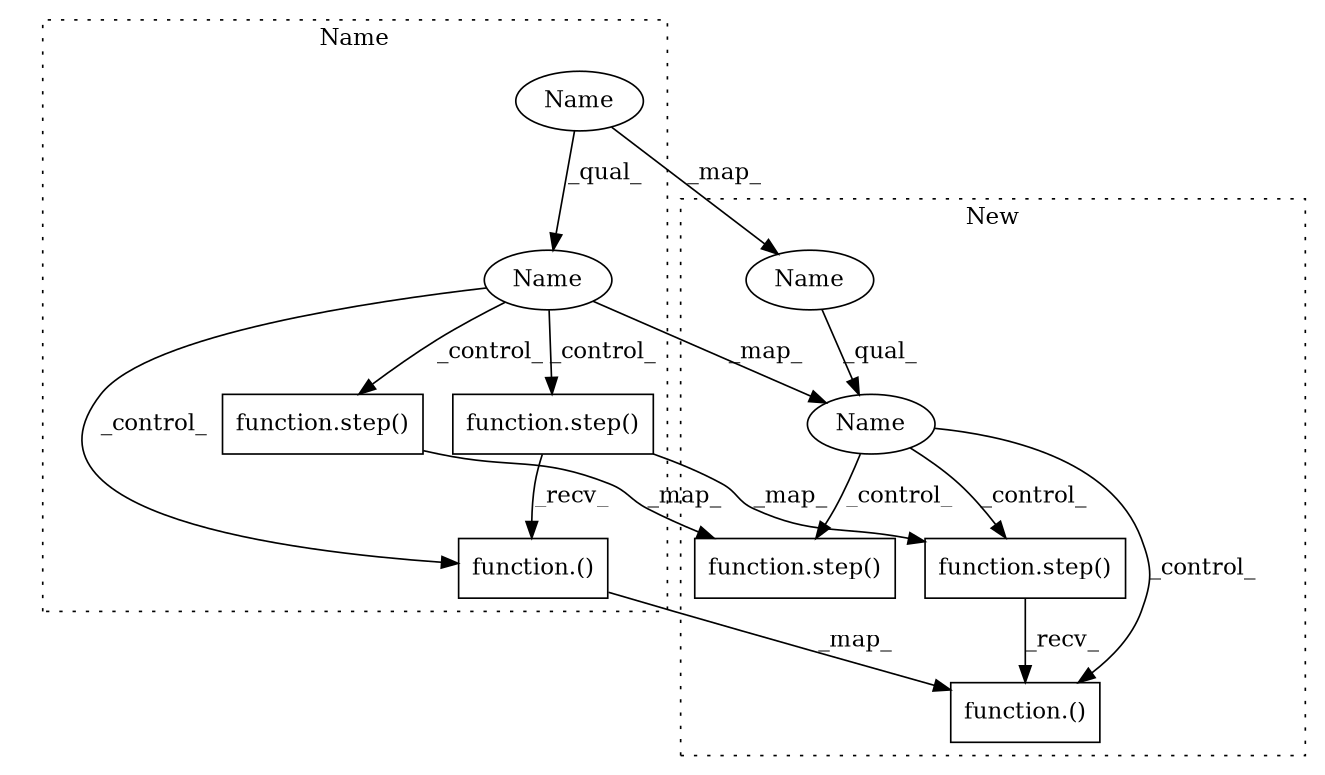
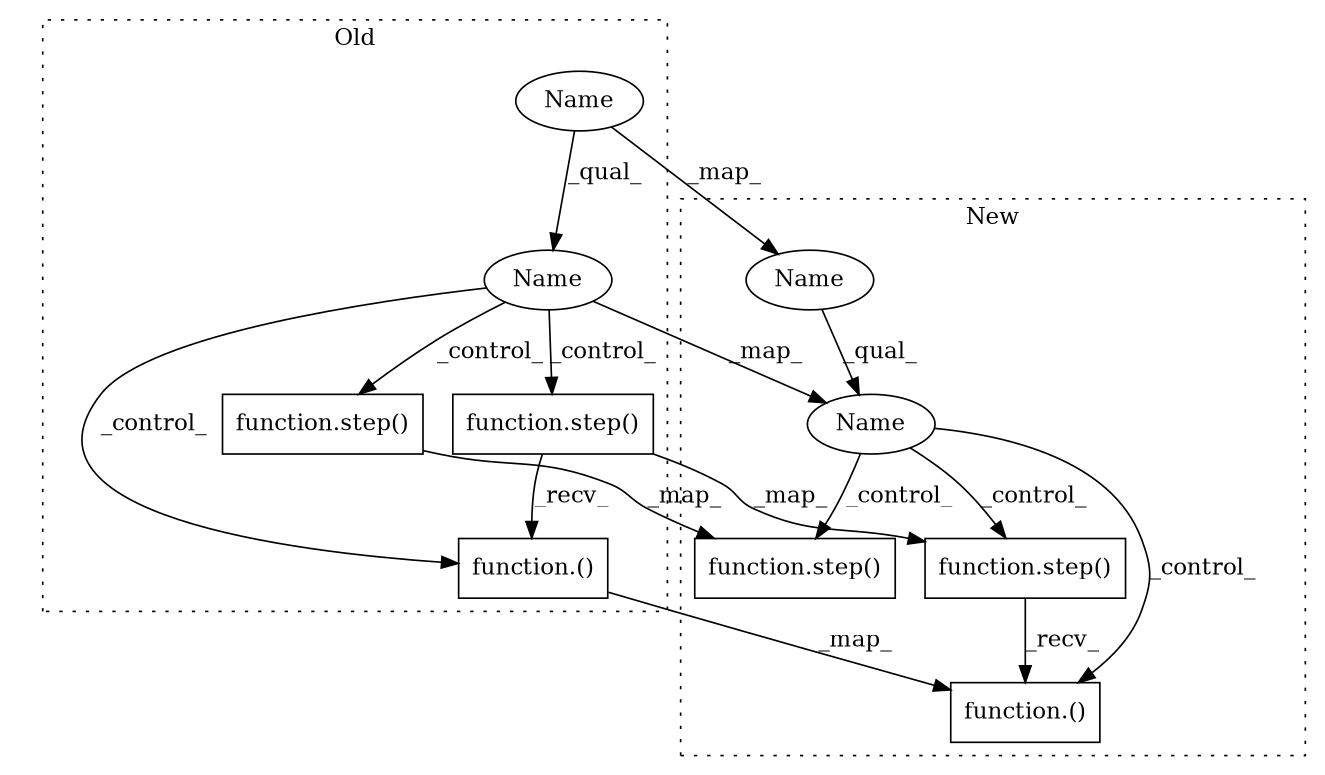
cluster "Name": label "Name" -> "Old"
